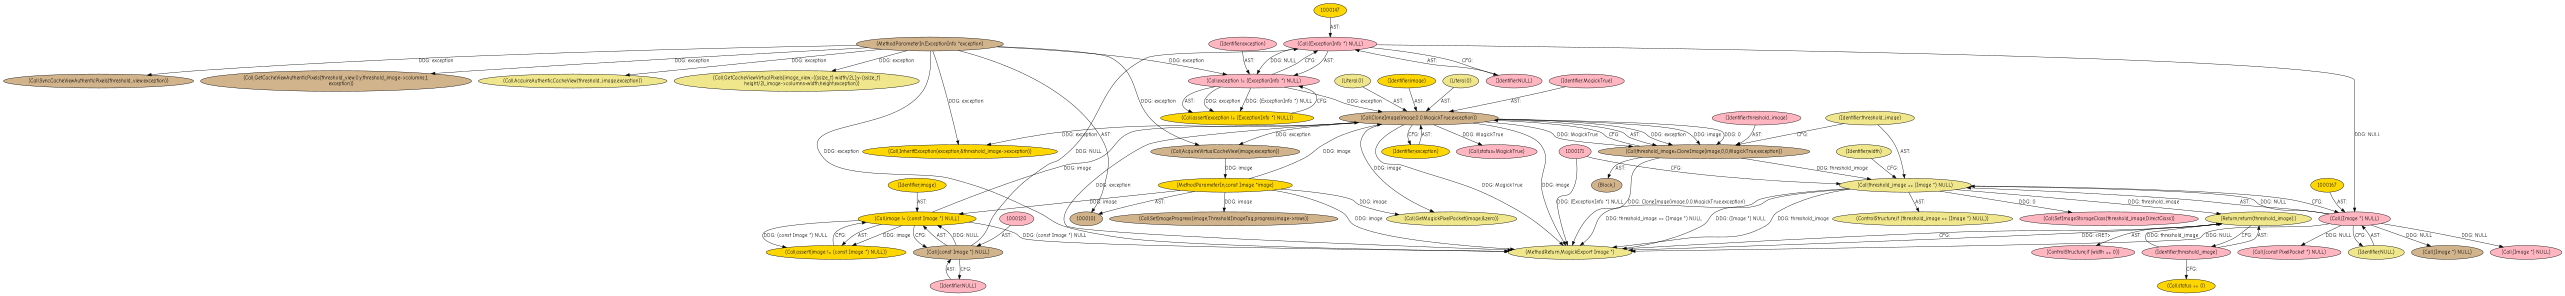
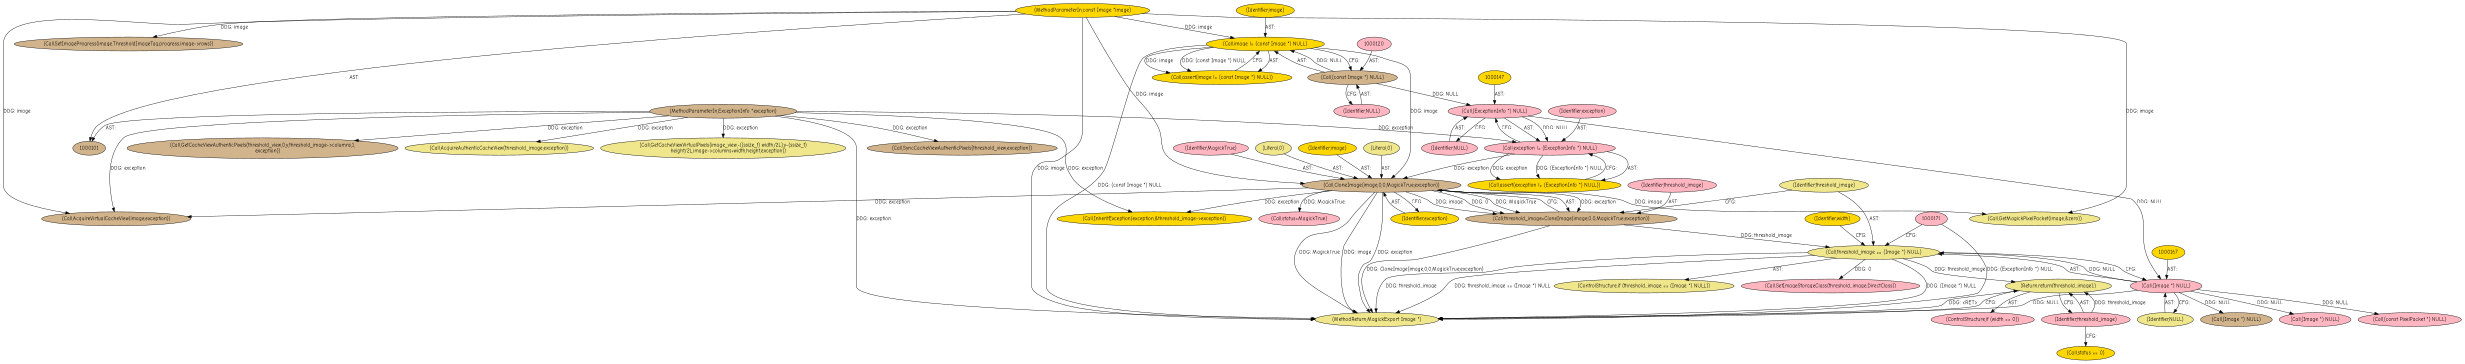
node "(Identifier,width)": fillcolor khaki -> gold
edge "(Call,AcquireVirtualCacheView(image,exception))" -> "(MethodParameterIn,const Image *image)": reversed
node "(Block,)": removed
